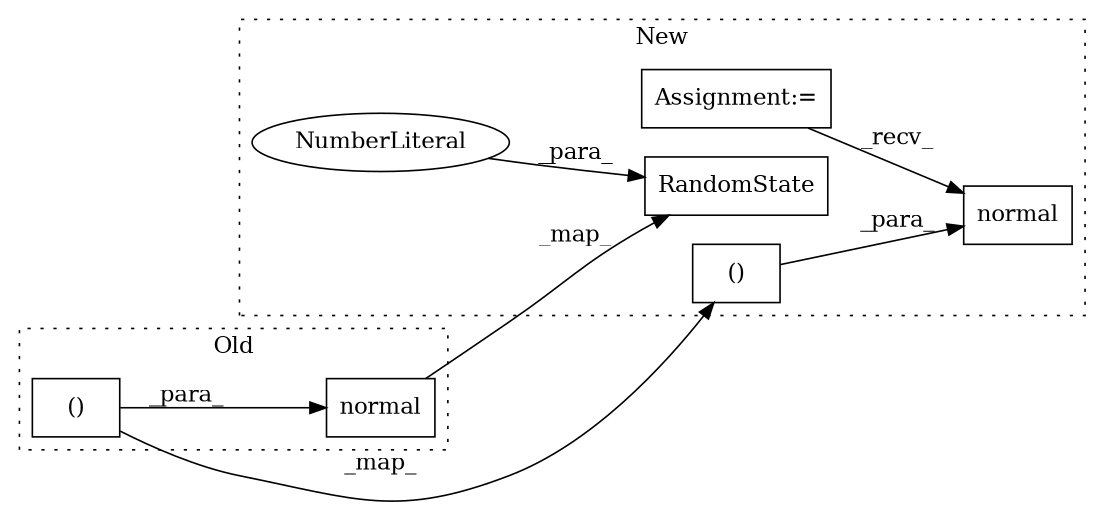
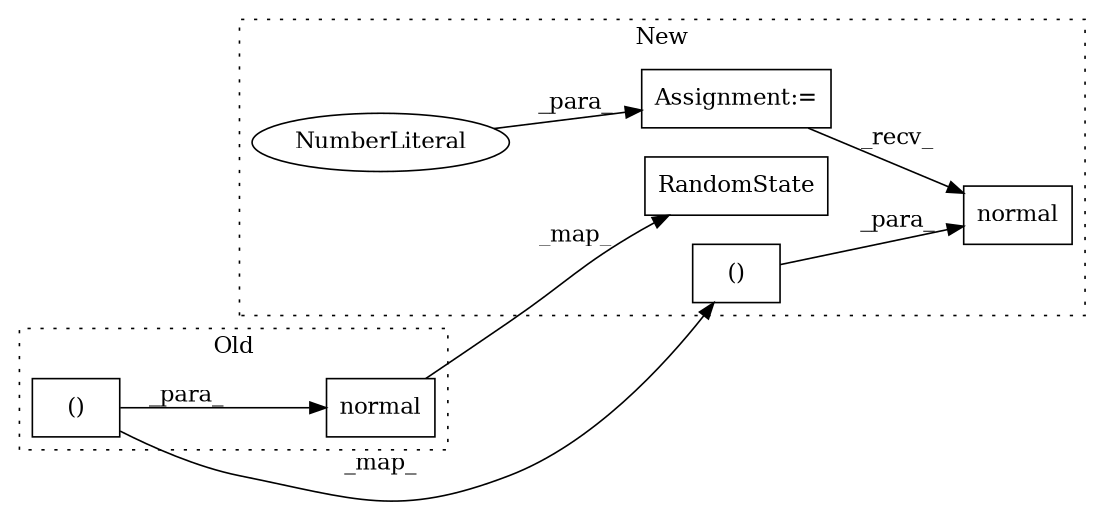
edge "NumberLiteral" -> "RandomState": now "NumberLiteral" -> "Assignment:="
